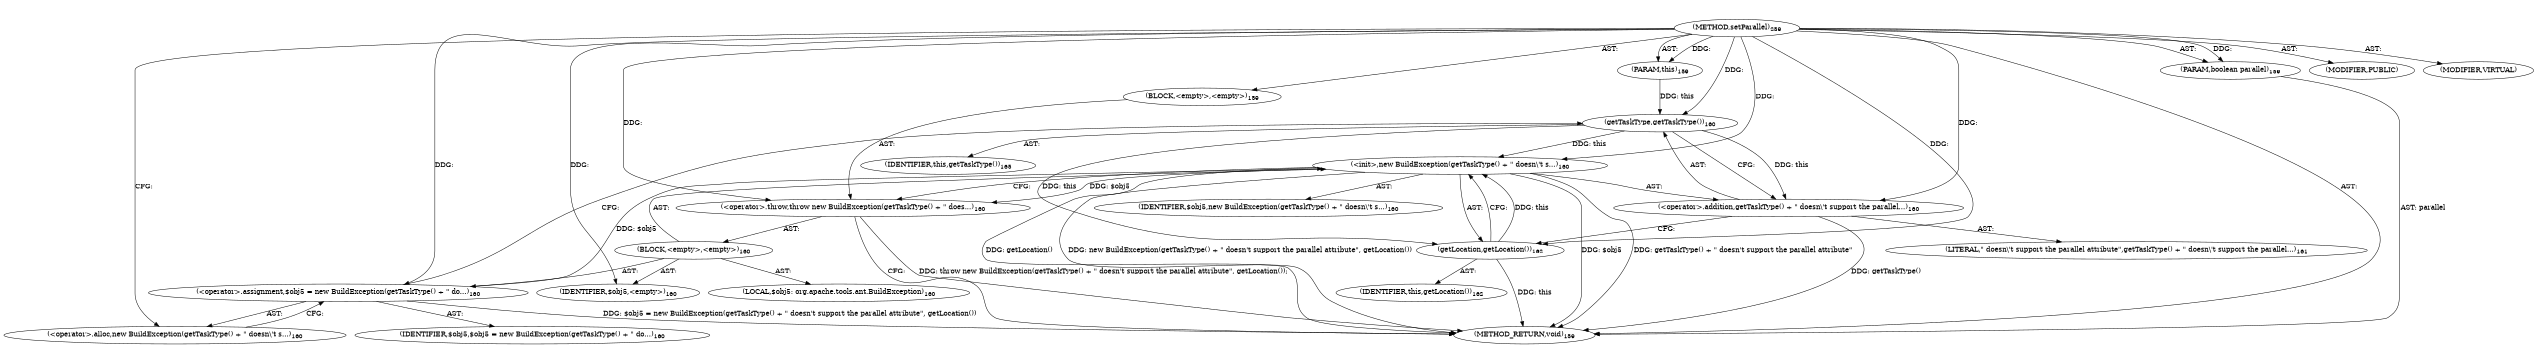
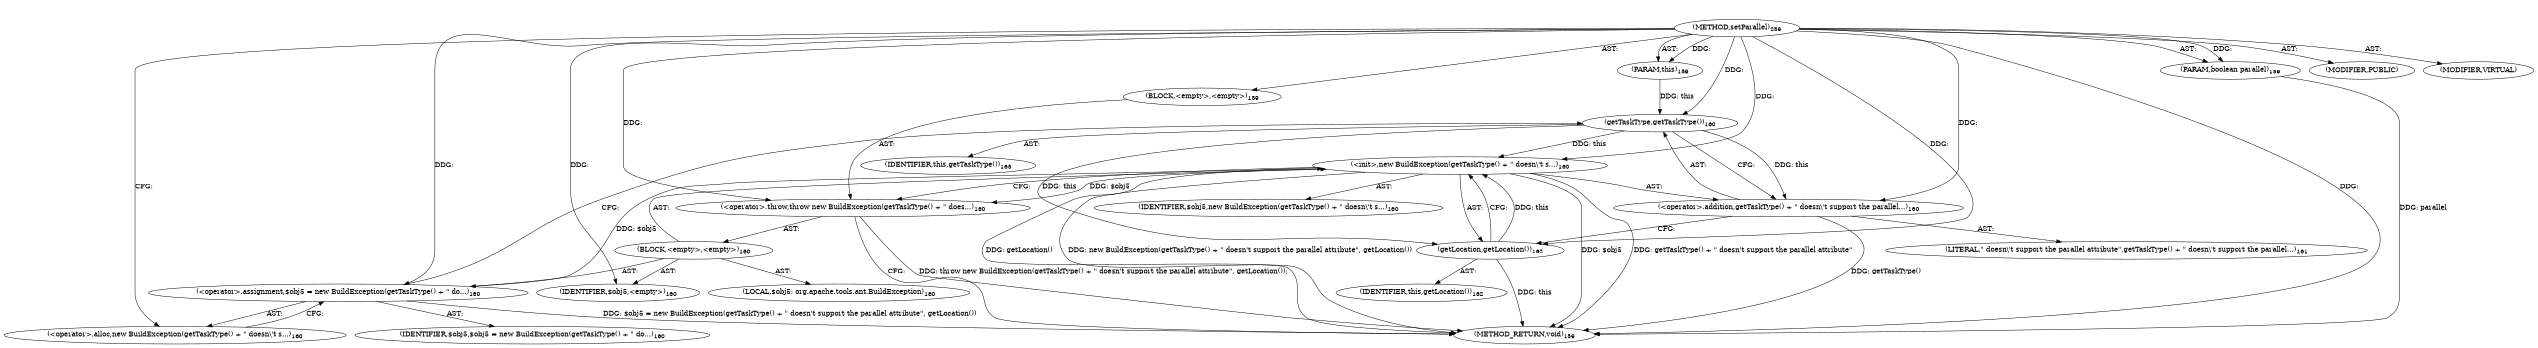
edge "(METHOD,setParallel)" -> "(METHOD_RETURN,void)": label "AST: " -> "DDG: "
edge "(PARAM,boolean parallel)" -> "(METHOD_RETURN,void)": label "AST: parallel" -> "DDG: parallel"
